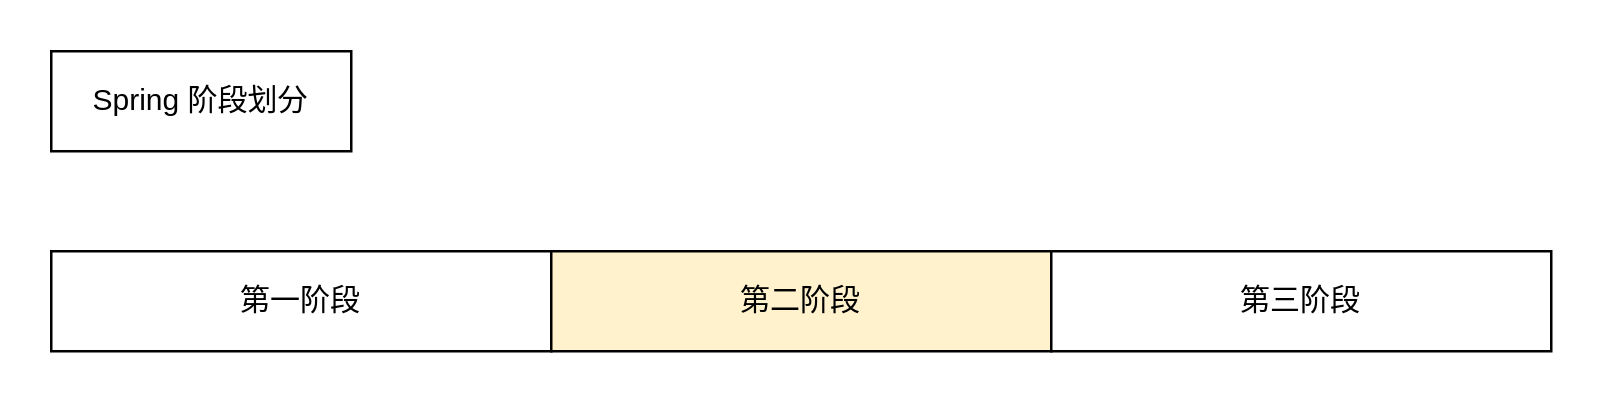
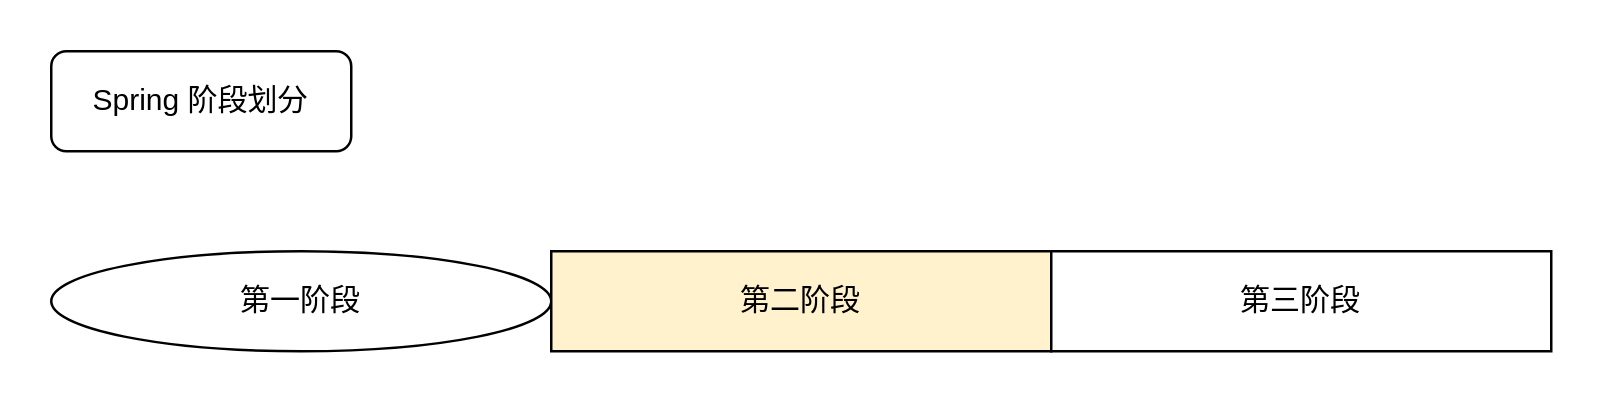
node "Spring 阶段划分": shape rectangle -> rounded rectangle
node "第一阶段": shape rectangle -> ellipse
